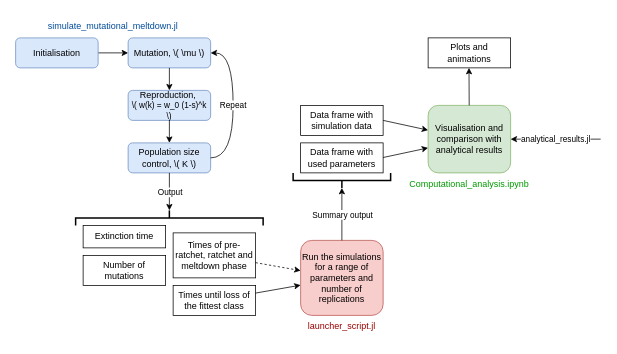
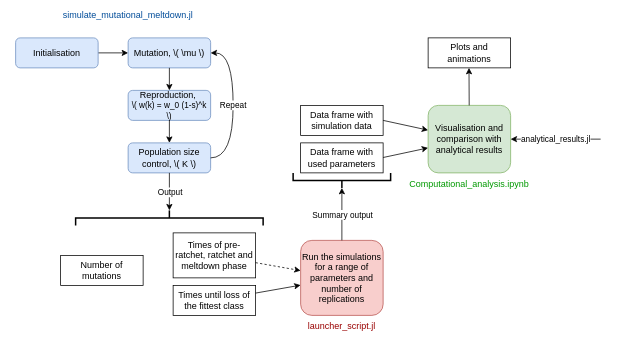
node "simulate_mutational_meltdown.jl": moved (113, 27) -> (128, 15)
node "Extinction time": removed
node "Number of mutations": moved (124, 270) -> (102, 270)
